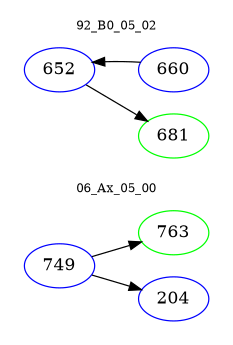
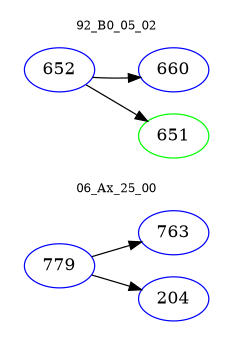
edge "660" -> "652": reversed
node "681": label "681" -> "651"
cluster "06_Ax_05_00": label "06_Ax_05_00" -> "06_Ax_25_00"
node "763": color green -> blue
node "749": label "749" -> "779"
